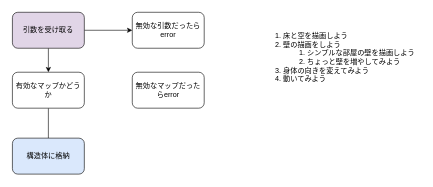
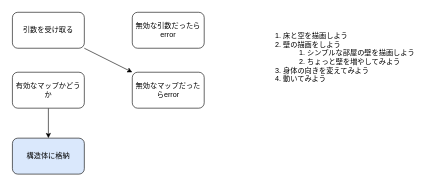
node "引数を受け取る": fillcolor #e1d5e7 -> #ffffff
edge "引数を受け取る" -> "無効な引数だったらerror": now "引数を受け取る" -> "無効なマップだったらerror"
edge "引数を受け取る" -> "有効なマップかどうか": removed
edge "有効なマップかどうか" -- "構造体に格納": arrowhead none -> classic
